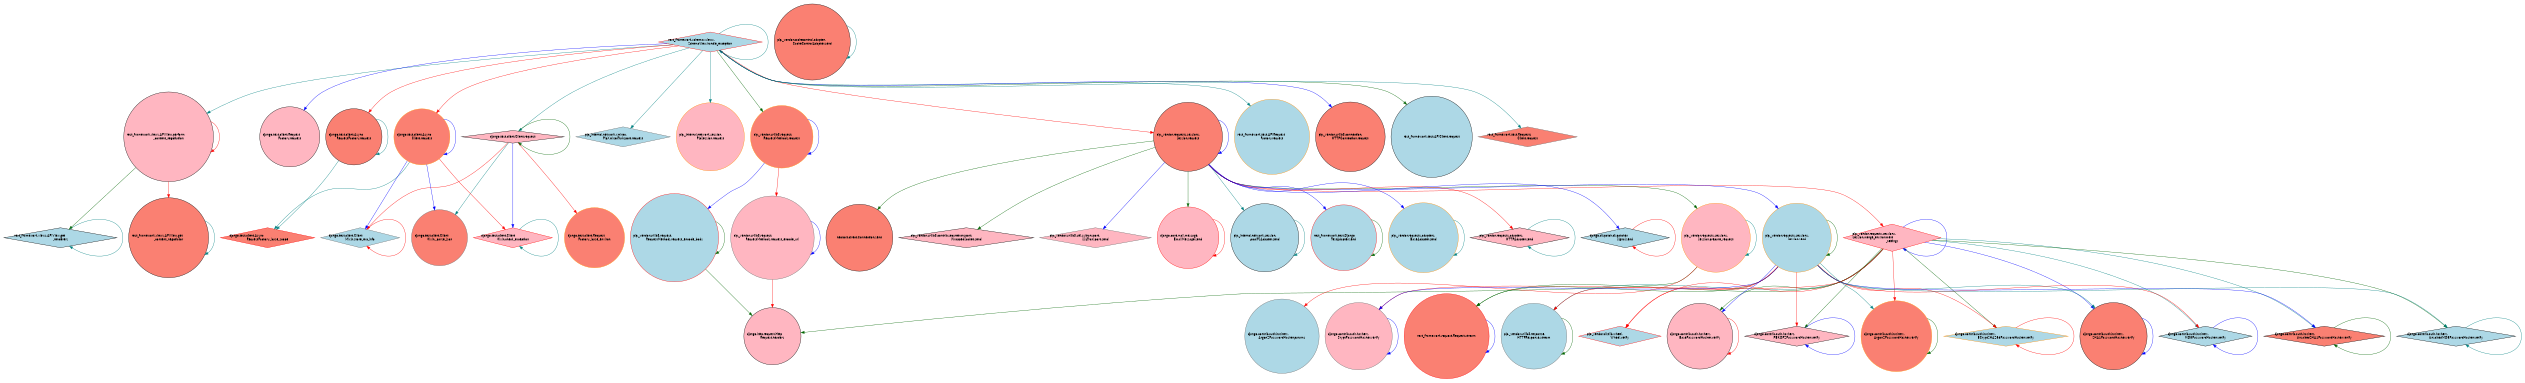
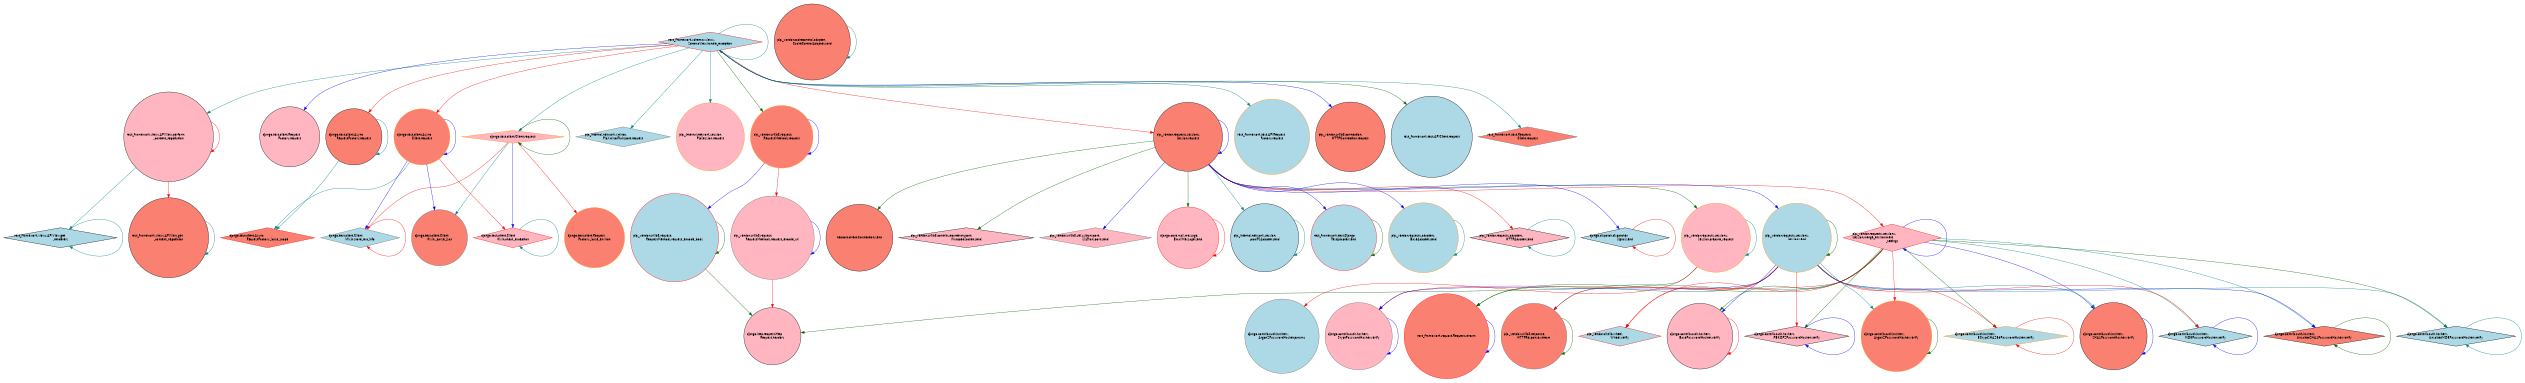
node "django.test.client.Client.request": color black -> darkorange
edge "rest_framework.views.APIView.perform _content_negotiation" -> "rest_framework.views.APIView.get _renderers": color darkgreen -> teal
node "pip._vendor.urllib3.response. HTTPResponse.stream": fillcolor lightblue -> salmon
